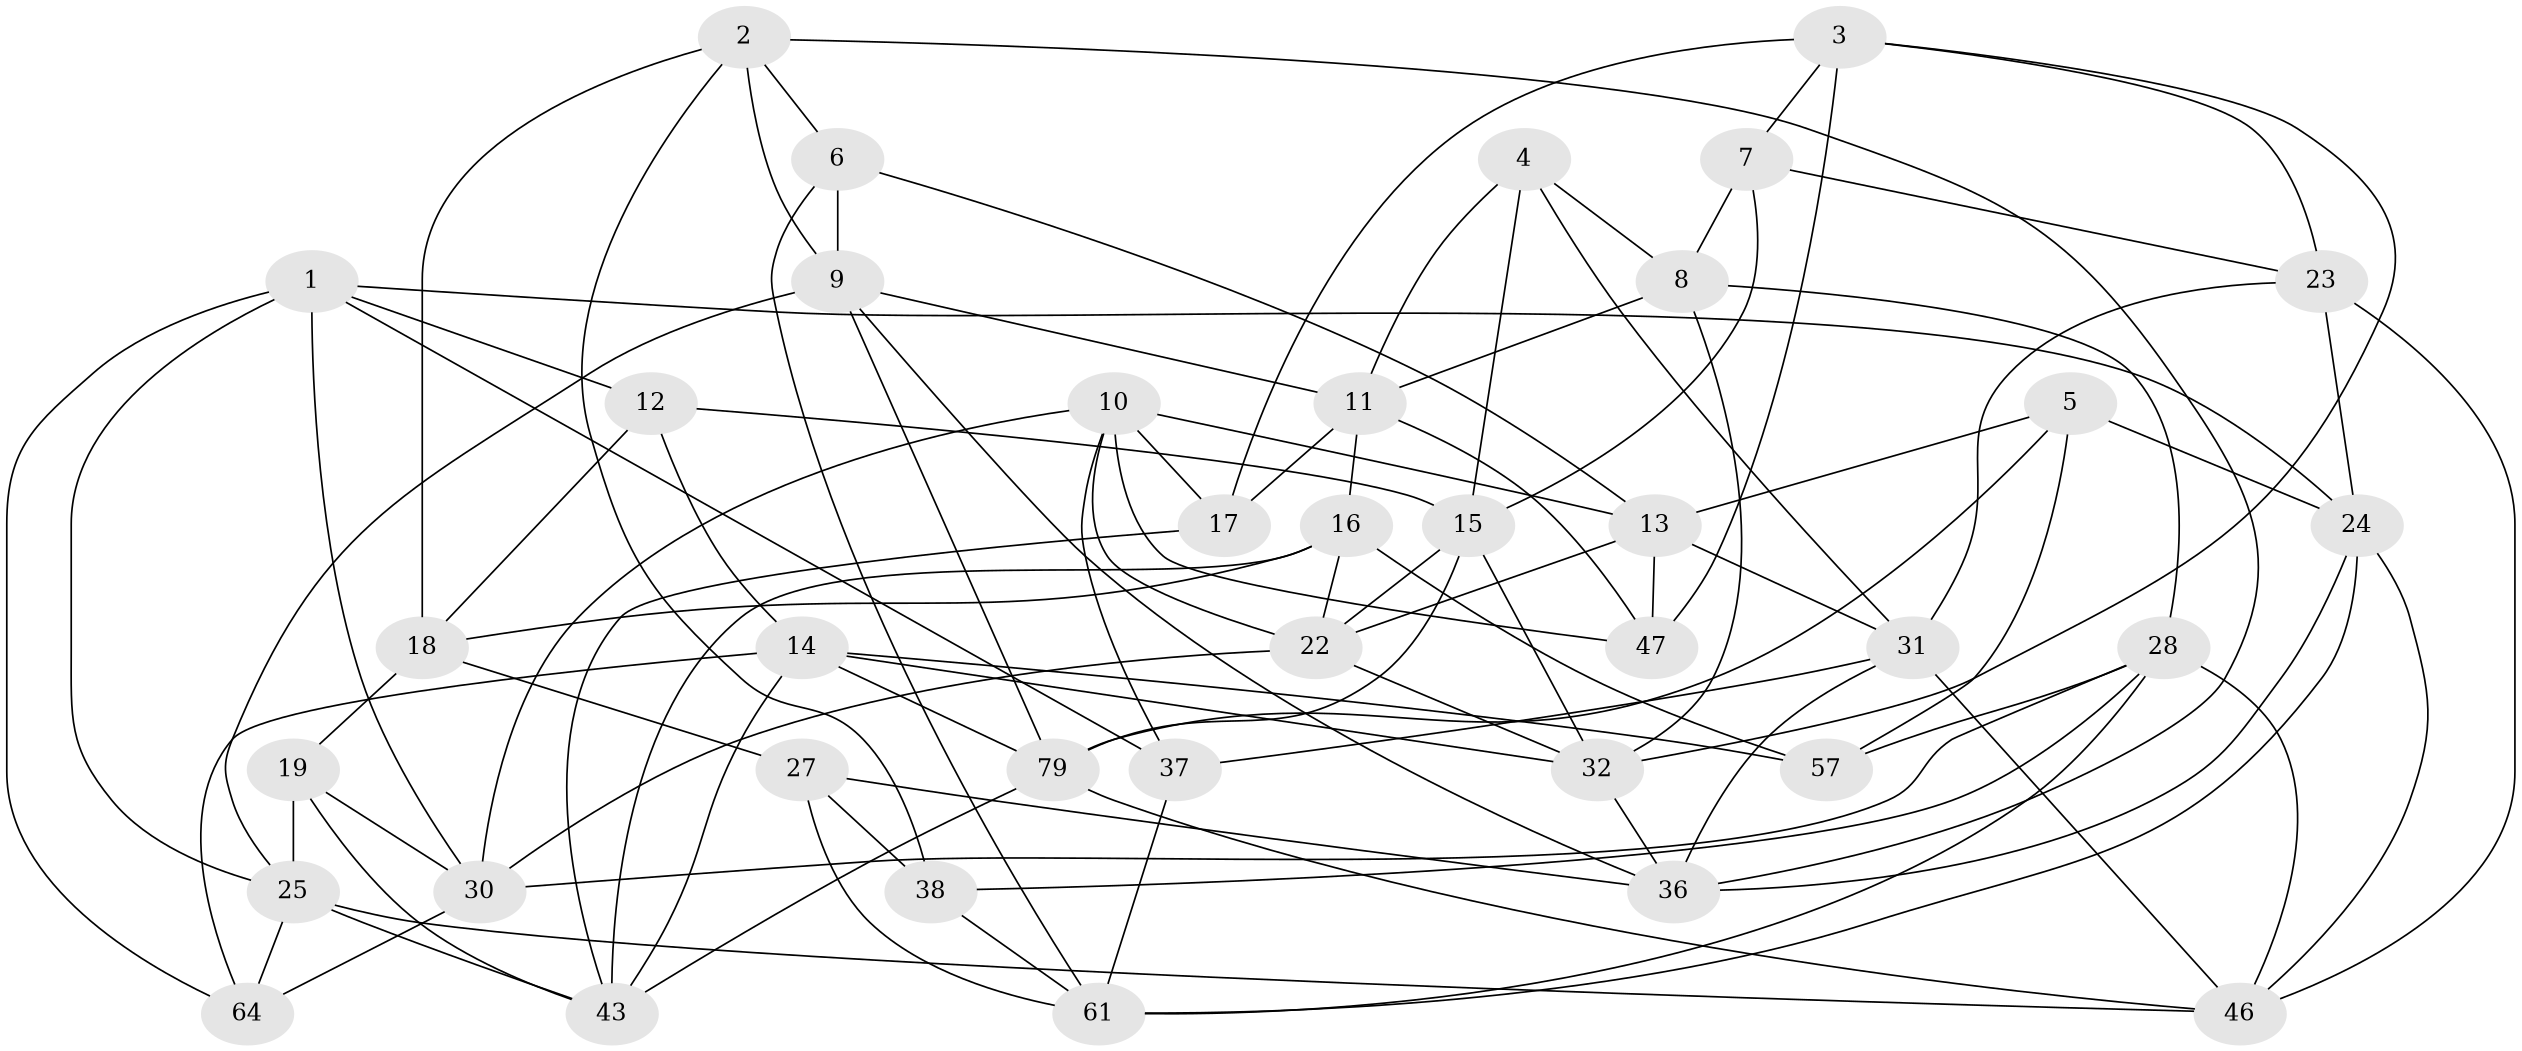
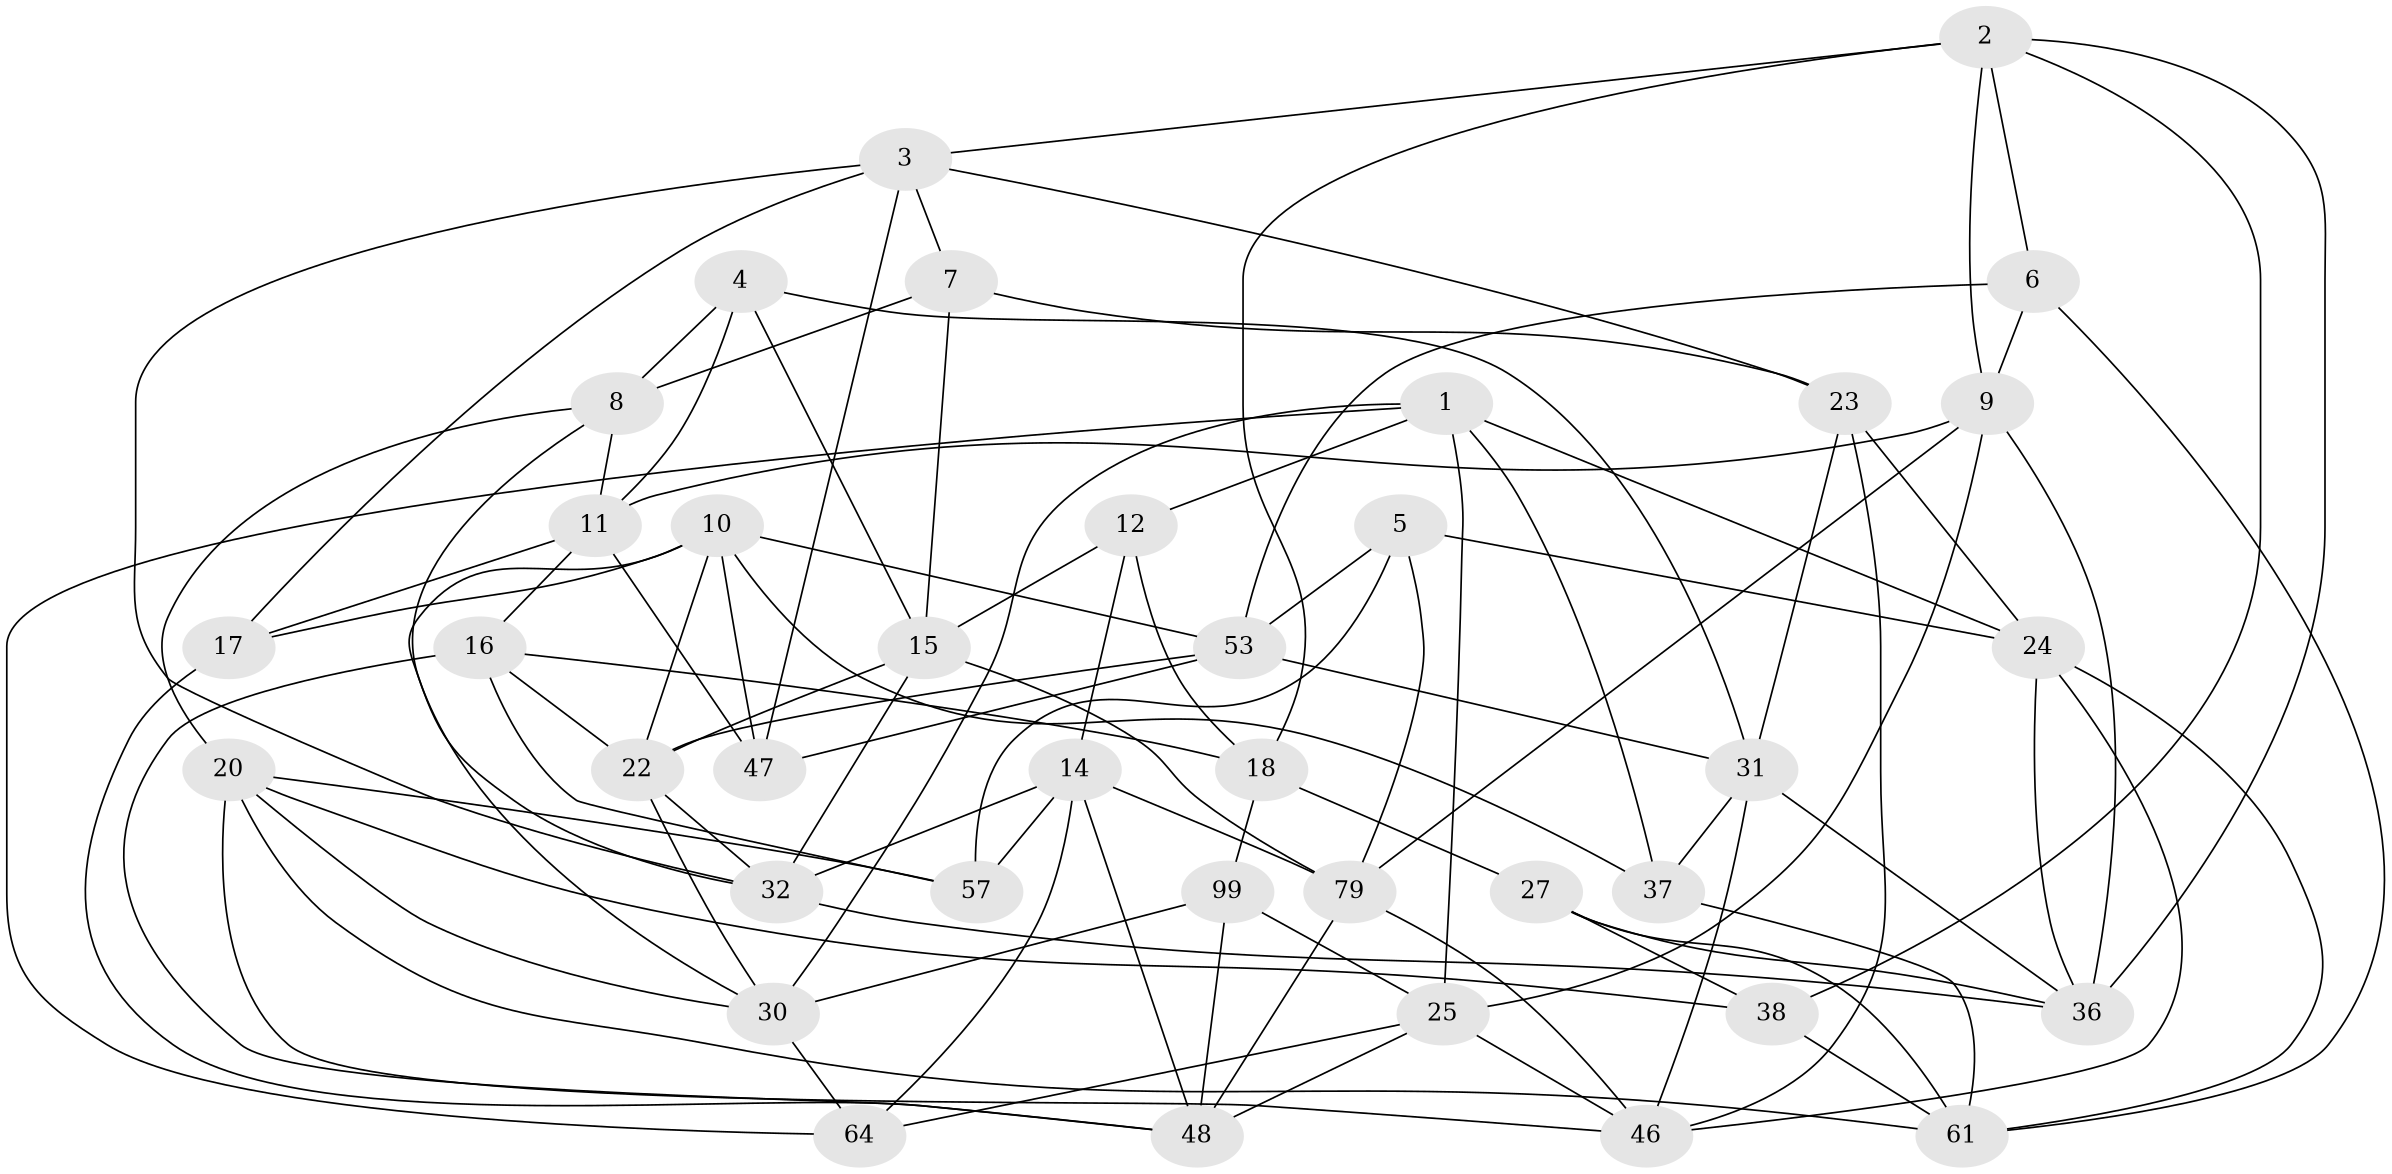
edge "2" -- "3": added
node "13": label "13" -> "53"
node "28": label "28" -> "20"
node "19": label "19" -> "99"
node "43": label "43" -> "48"
